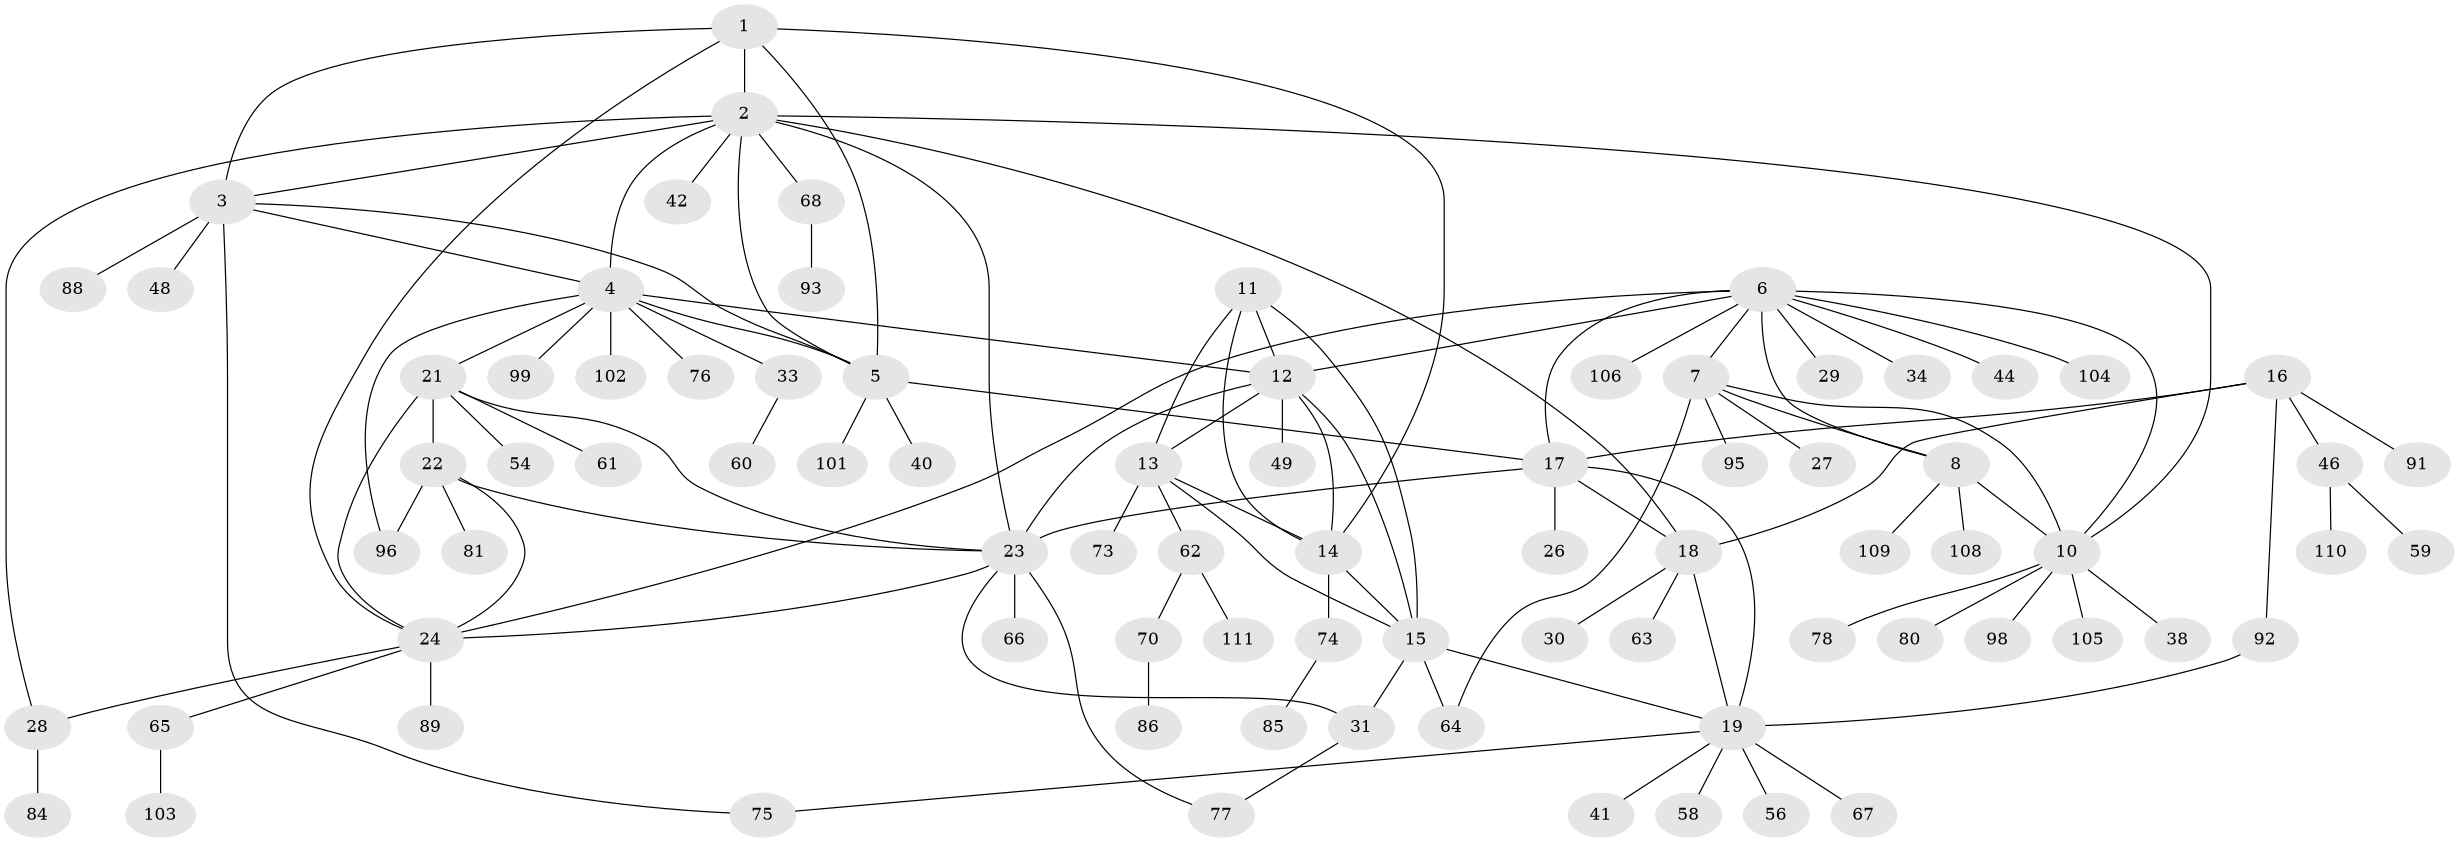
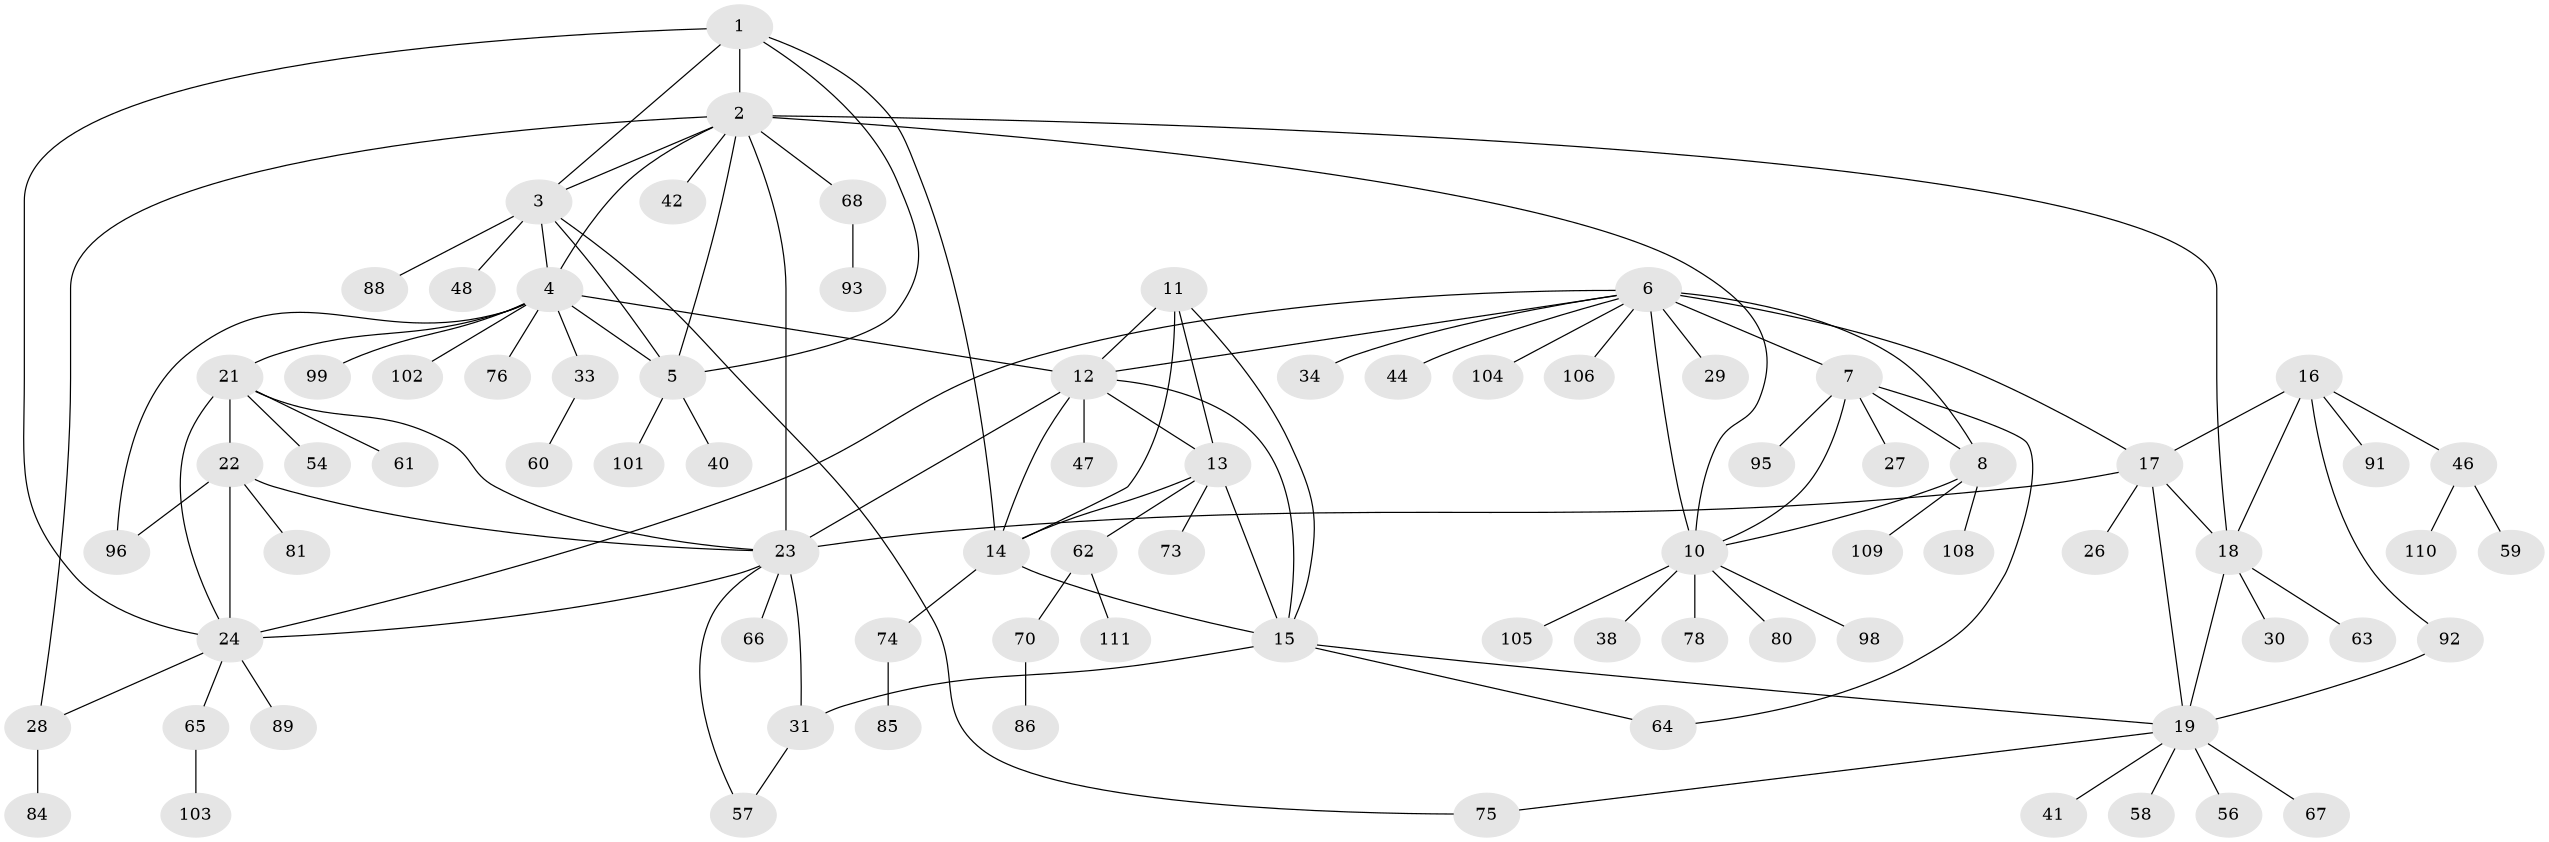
edge "5" -- "17": removed
node "49": label "49" -> "47"
node "77": label "77" -> "57"
